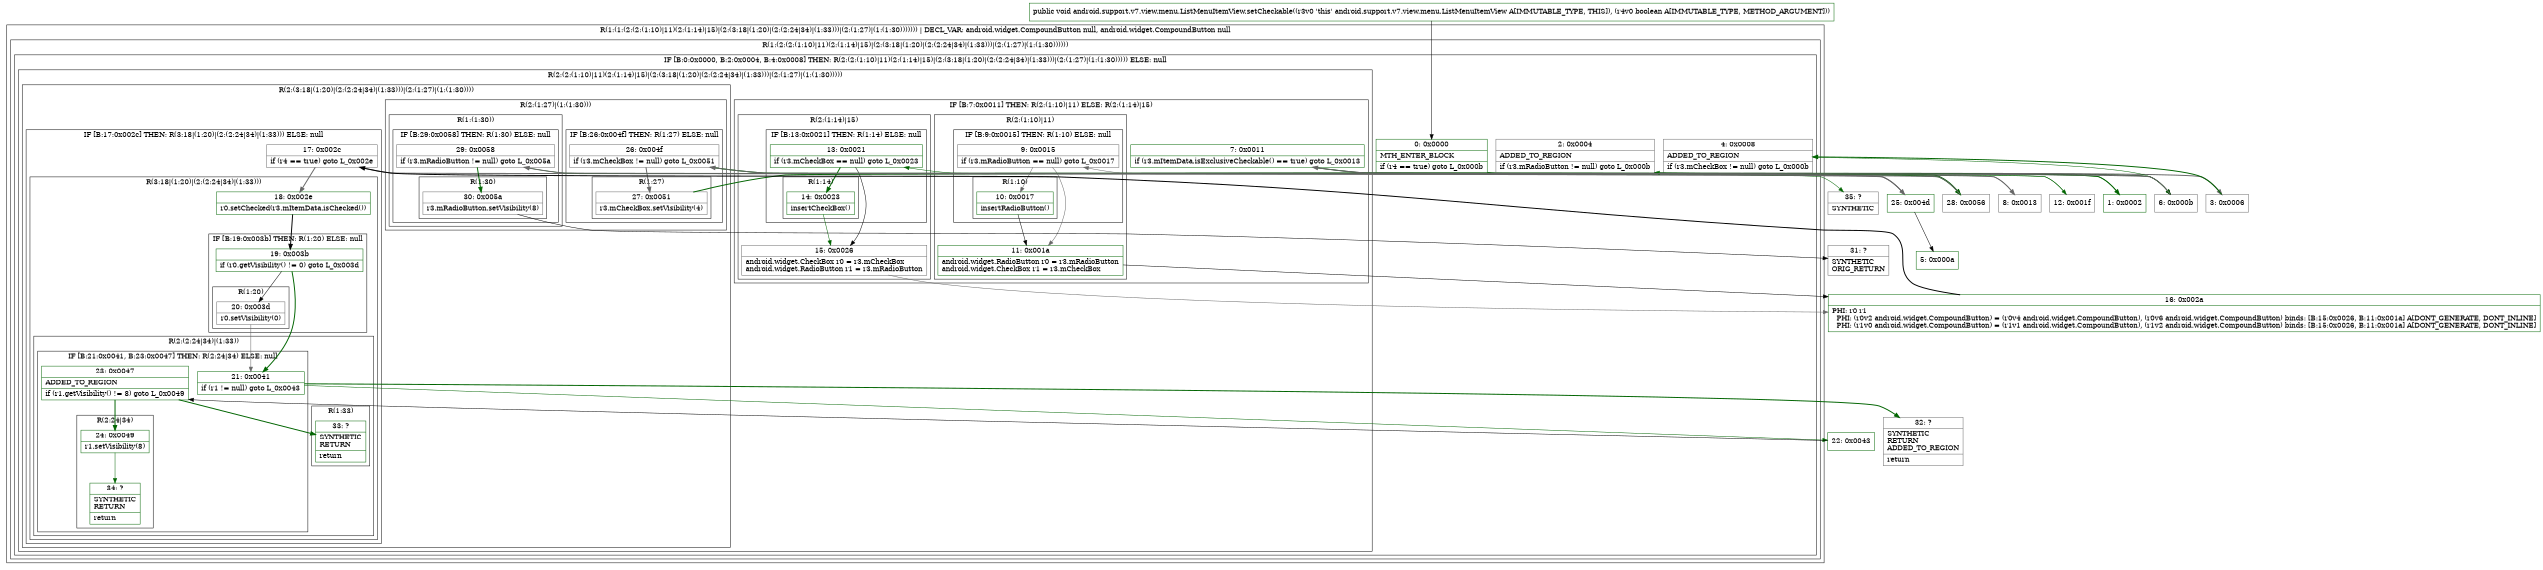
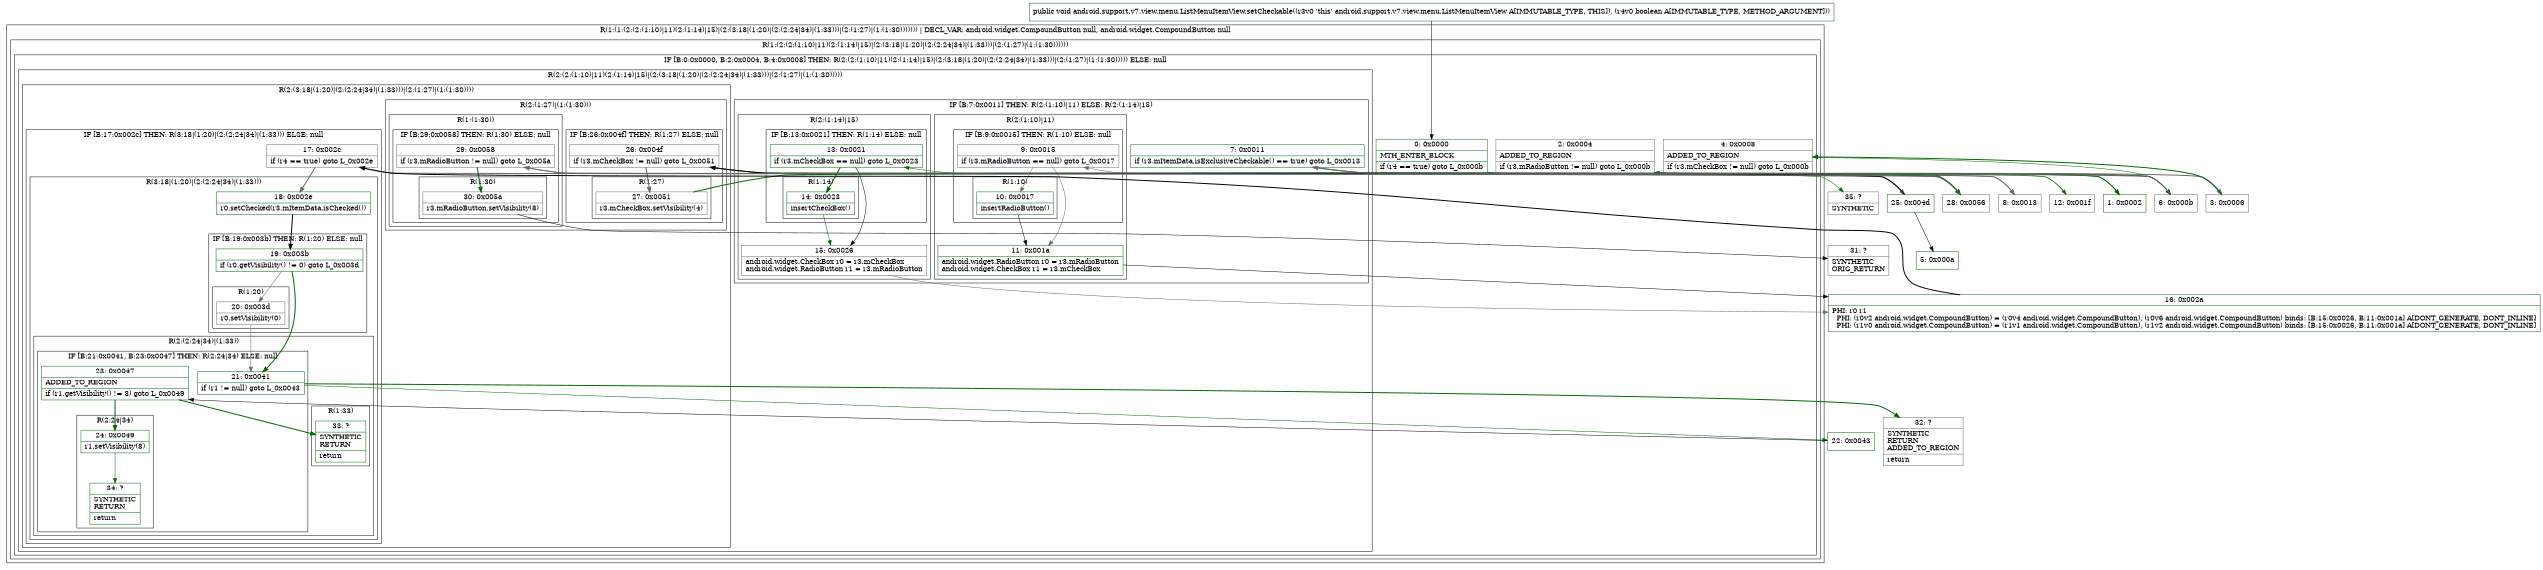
edge "25: 0x004d" -> "26: 0x004f": color gray40 -> black
edge "7: 0x0011" -> "12: 0x001f": now "0: 0x0000" -> "12: 0x001f"
edge "19: 0x003b" -> "20: 0x003d": color black -> gray40
